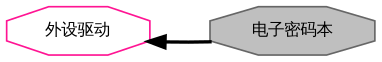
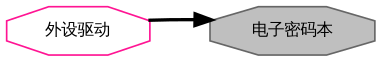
edge "电子密码本" -> "外设驱动": reversed
